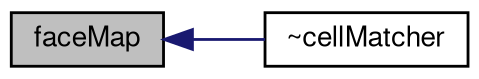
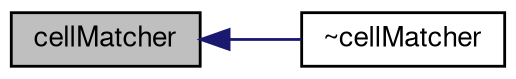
node "faceMap": label "faceMap" -> "cellMatcher"
